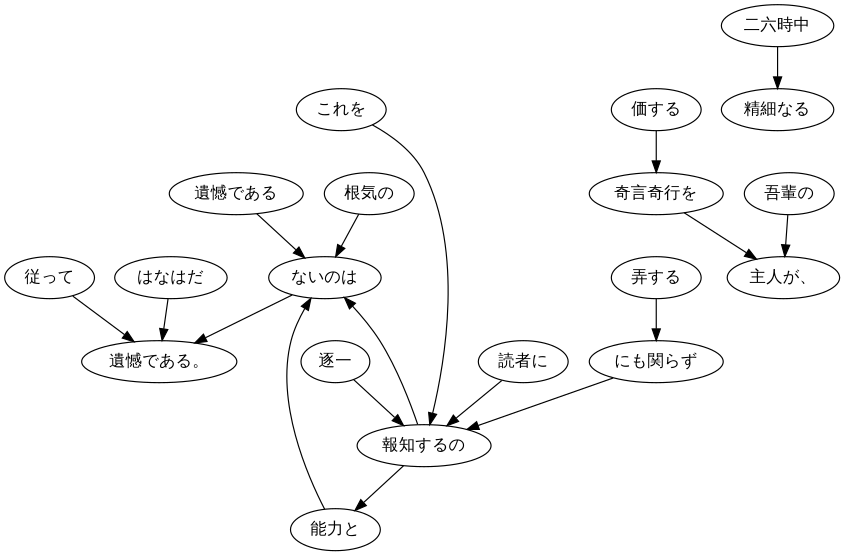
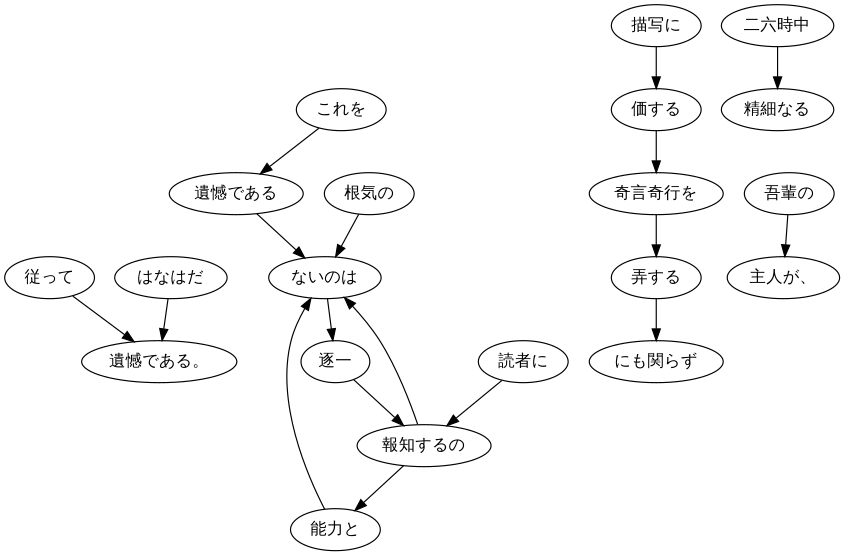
node "描写に": added
edge "奇言奇行を" -> "主人が、": now "奇言奇行を" -> "弄する"
edge "これを" -> "報知するの": now "これを" -> "遺憾である"
edge "ないのは" -> "遺憾である。": now "ないのは" -> "逐一"
edge "にも関らず" -> "報知するの": removed
